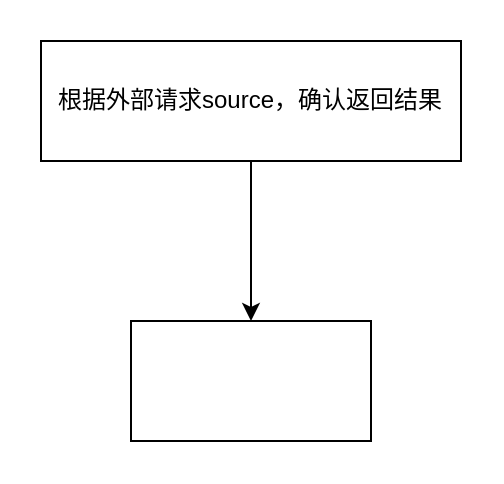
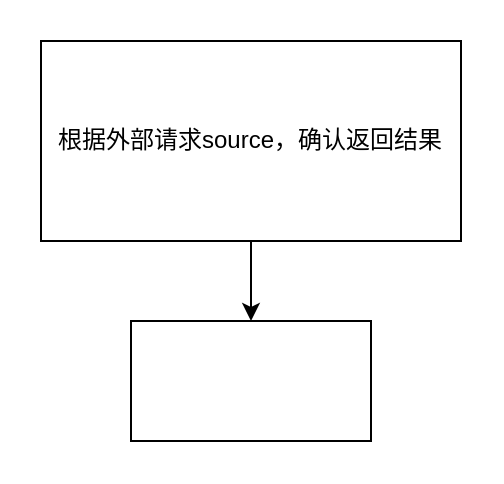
node "根据外部请求source，确认返回结果": size 420x120 -> 420x200
